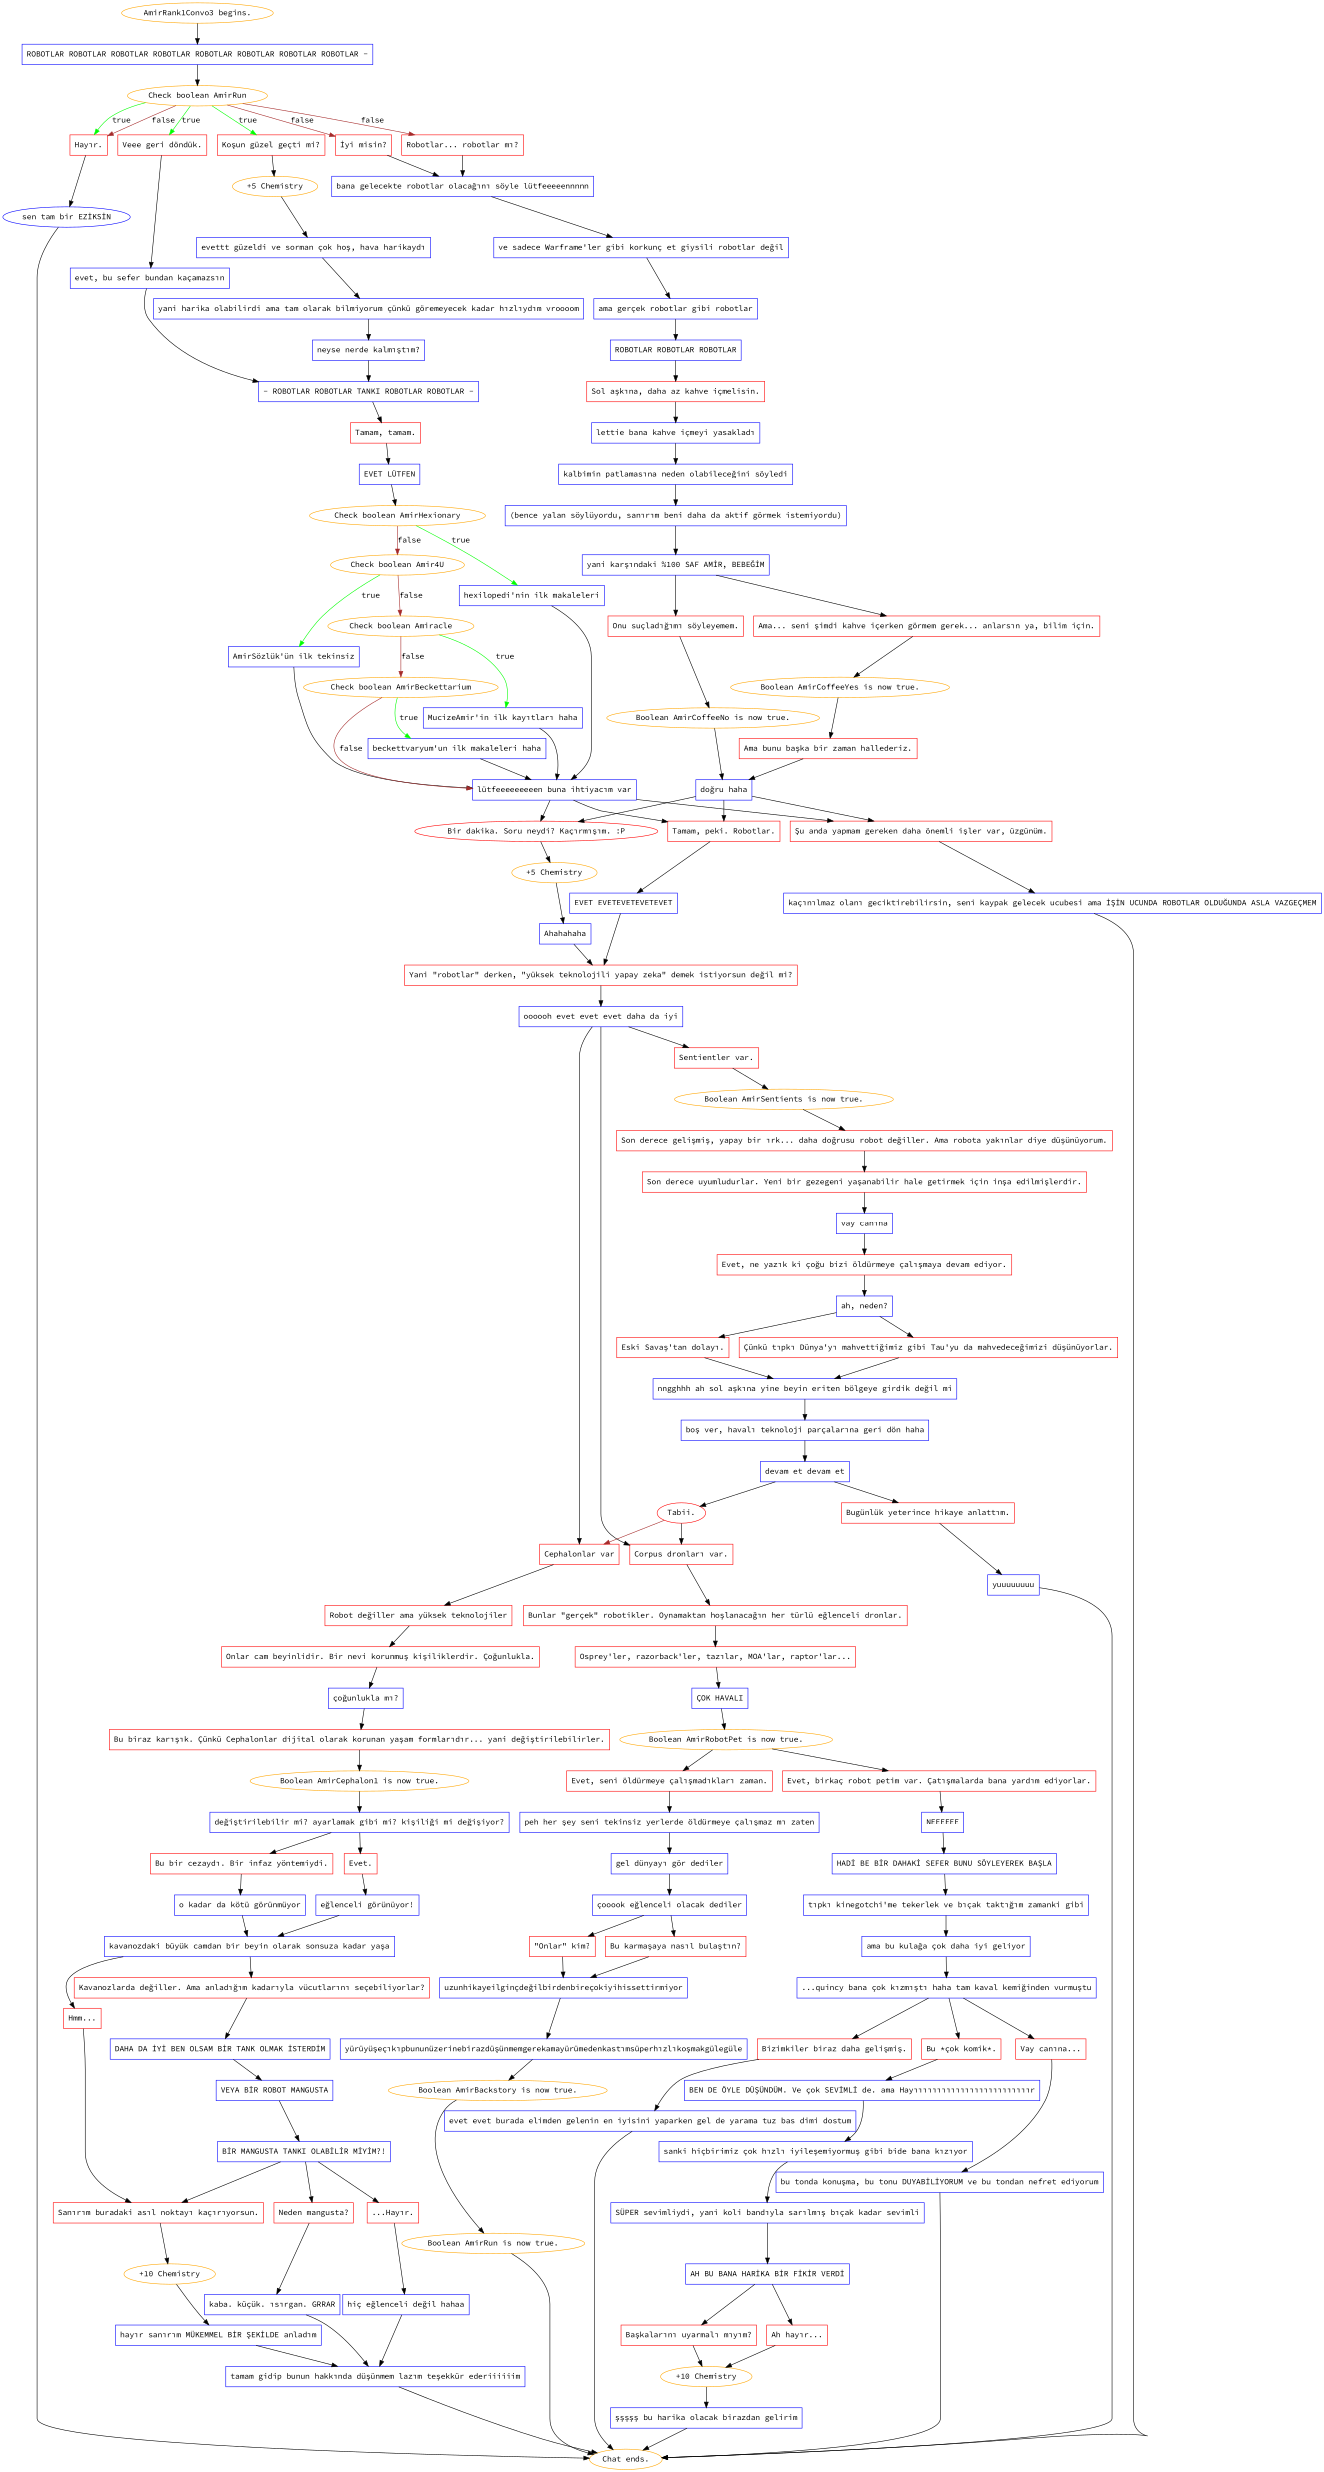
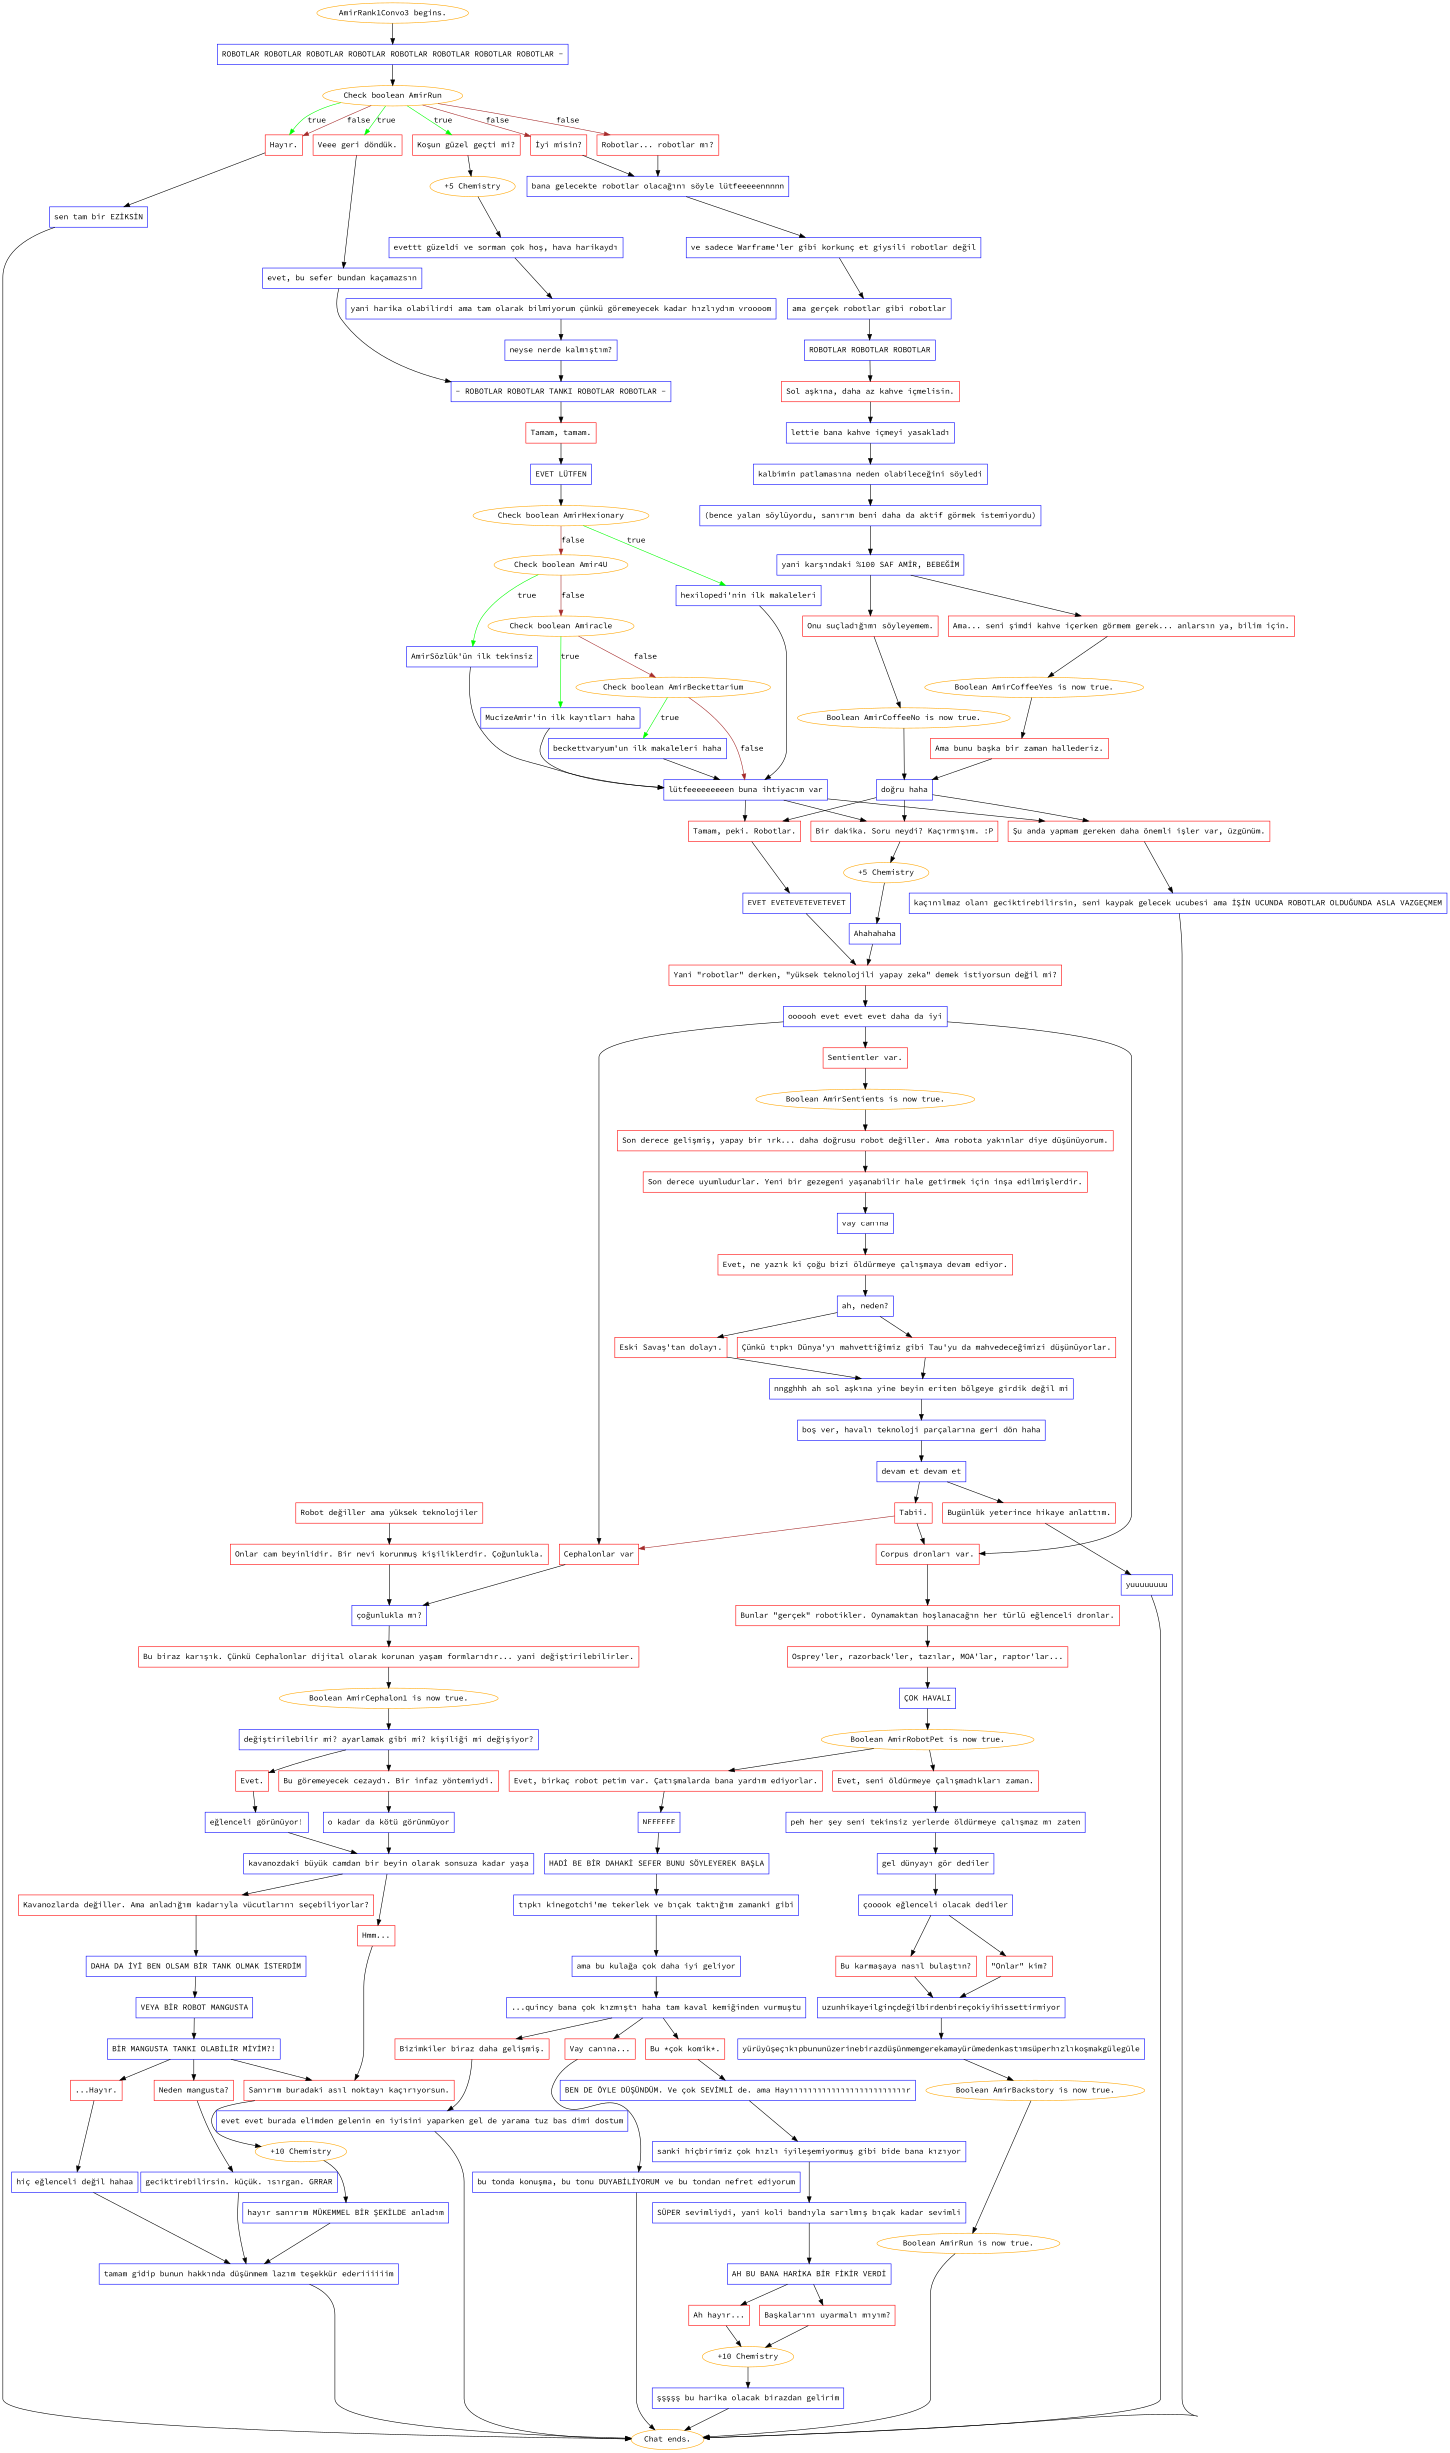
node "sen tam bir EZİKSİN": shape ellipse -> box
node "Bir dakika. Soru neydi? Kaçırmışım. :P": shape ellipse -> box
node "Tabii.": shape ellipse -> box
edge "Cephalonlar var" -> "Robot değiller ama yüksek teknolojiler": now "Cephalonlar var" -> "çoğunlukla mı?"
node "Bu bir cezaydı. Bir infaz yöntemiydi.": label "Bu bir cezaydı. Bir infaz yöntemiydi." -> "Bu göremeyecek cezaydı. Bir infaz yöntemiydi."
node "kaba. küçük. ısırgan. GRRAR": label "kaba. küçük. ısırgan. GRRAR" -> "geciktirebilirsin. küçük. ısırgan. GRRAR"
